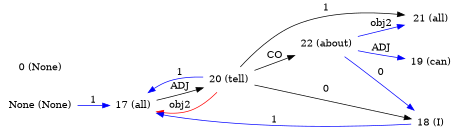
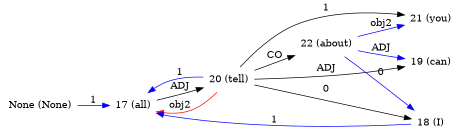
node "21 (all)": label "21 (all)" -> "21 (you)"
node "0 (None)": removed
edge "20 (tell)" -> "19 (can)": added, label "ADJ"
